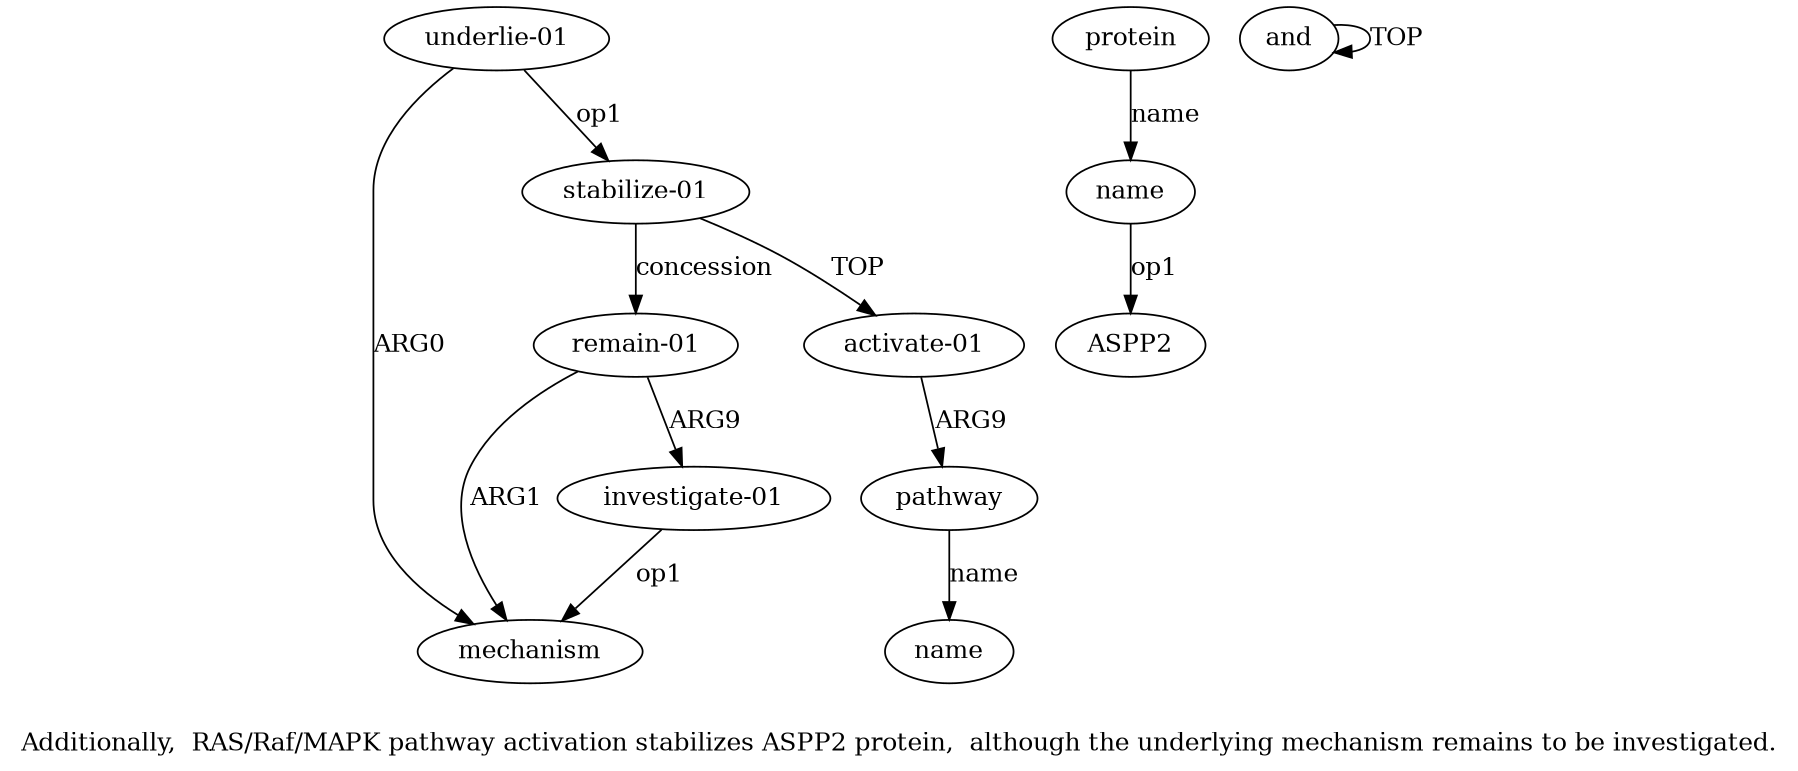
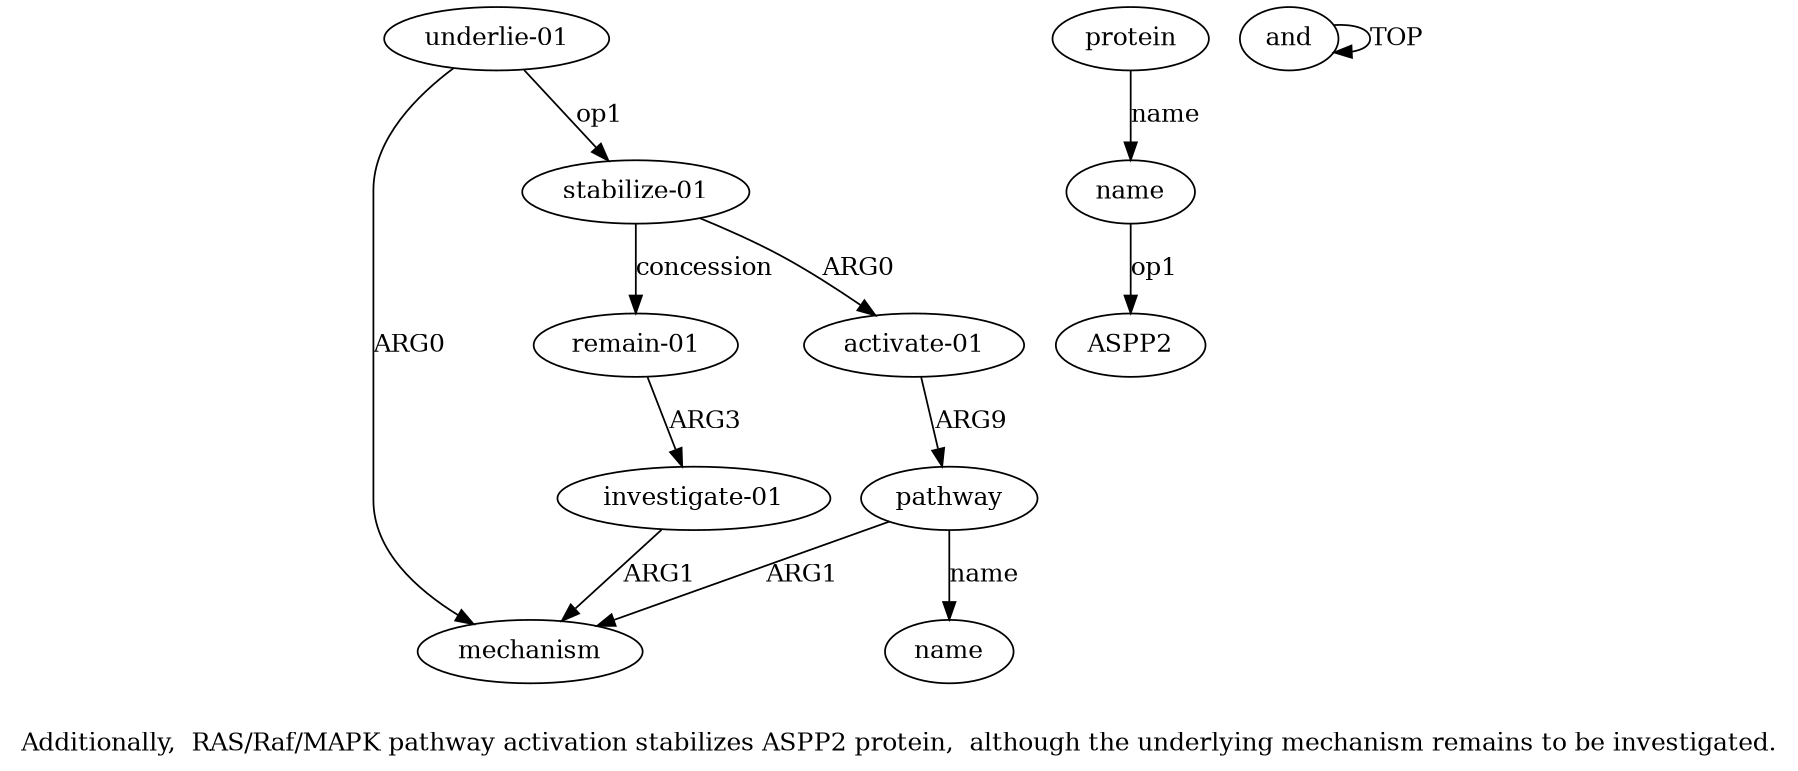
edge "stabilize-01" -> "activate-01": label "TOP" -> "ARG0"
edge "remain-01" -> "investigate-01": label "ARG9" -> "ARG3"
edge "remain-01" -> "mechanism": now "pathway" -> "mechanism"
edge "investigate-01" -> "mechanism": label "op1" -> "ARG1"
